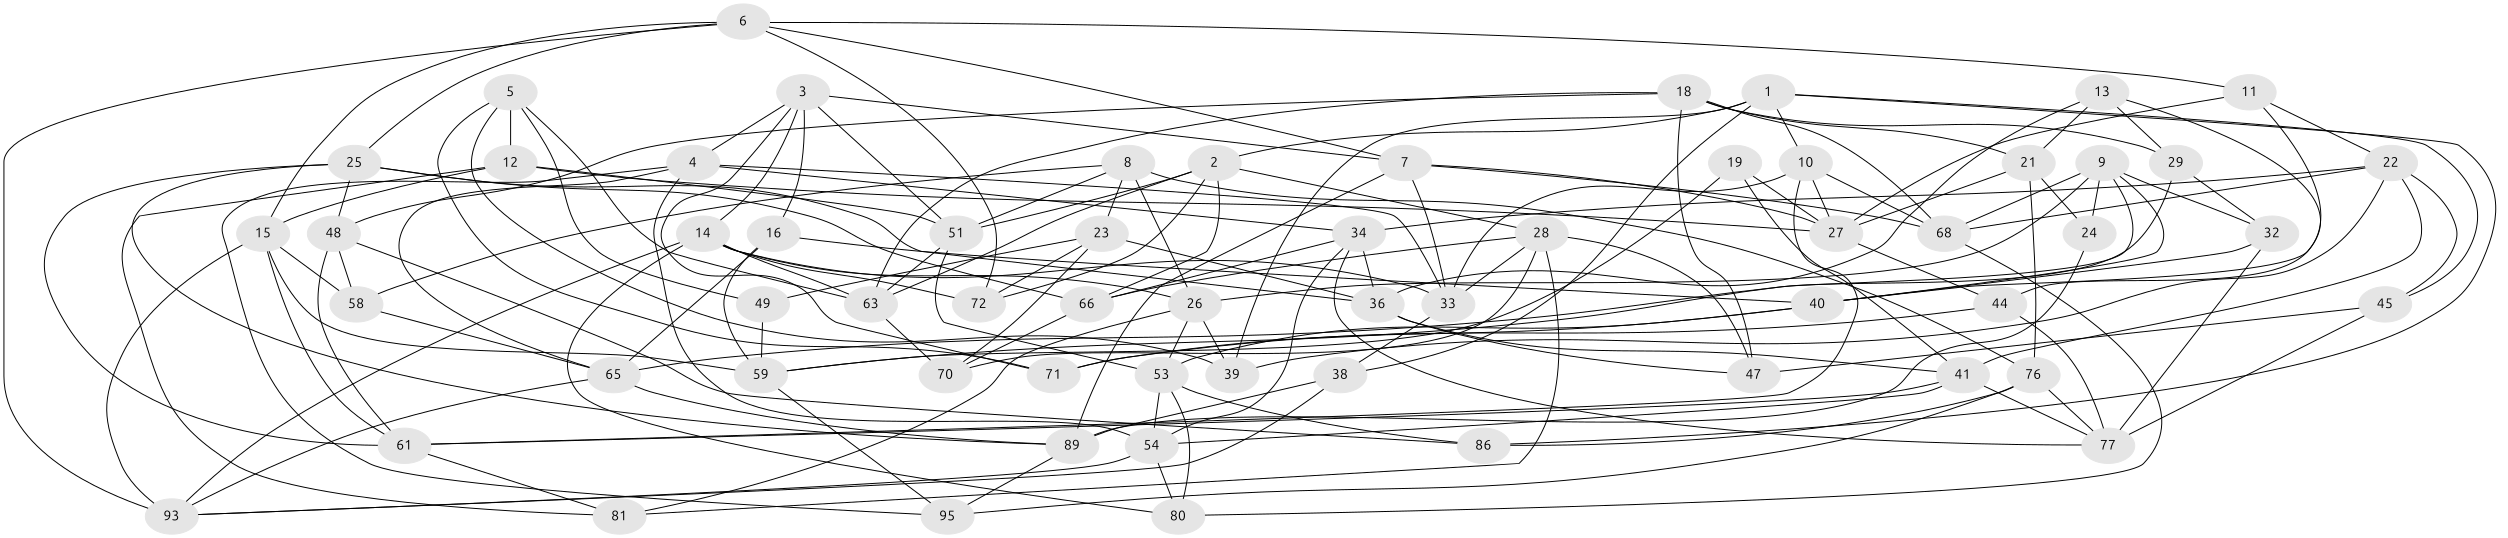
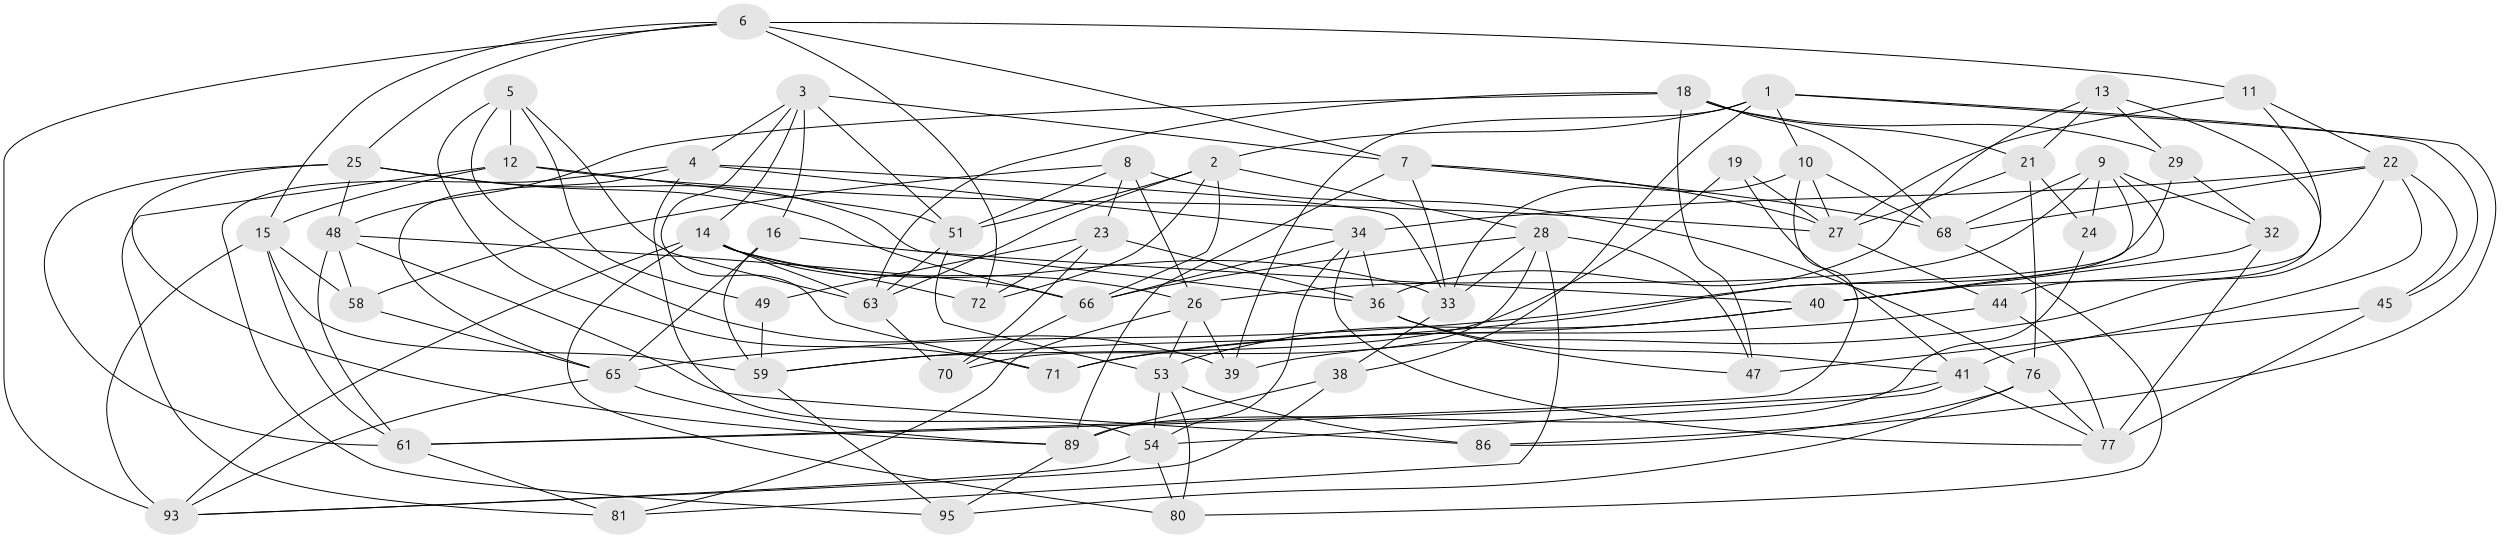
edge "48" -- "66": added
